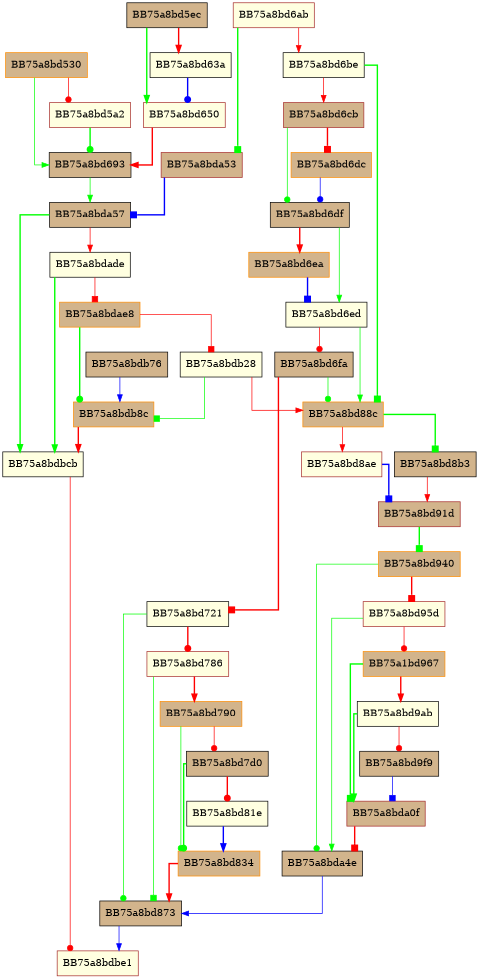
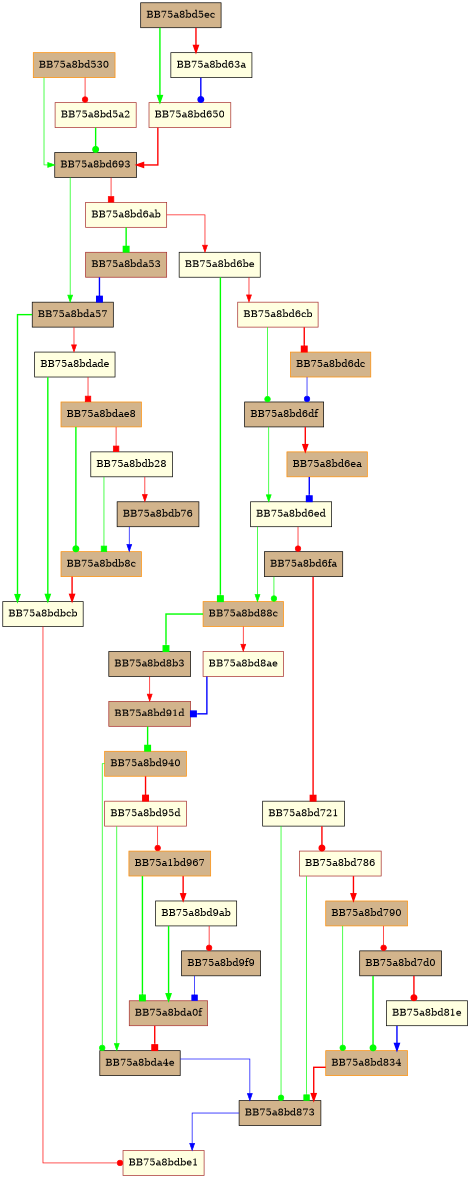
node "BB75a8bd6cb": fillcolor tan -> lightyellow
edge "BB75a8bd693" -> "BB75a8bd6ab": added
edge "BB75a8bdb28" -> "BB75a8bd88c": now "BB75a8bdb28" -> "BB75a8bdb76"
